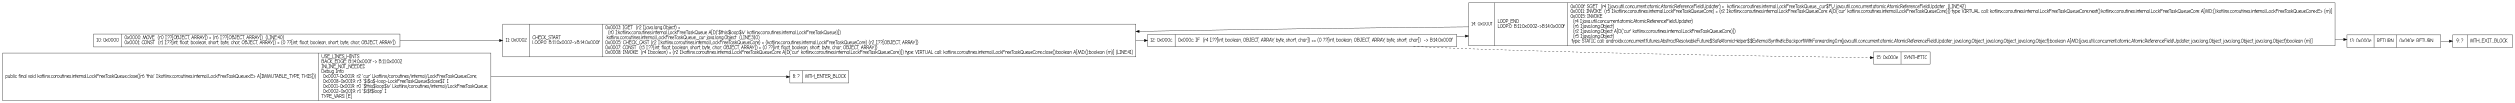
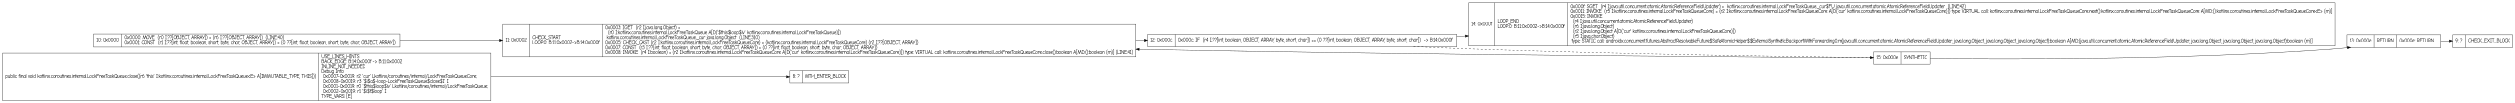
edge "14: 0x000f" -> "11: 0x0002": now "15: 0x000e" -> "11: 0x0002"
node "14: 0x000f": text "(r5 I:java.lang.Object)" -> "(r5 I:java.char.Object)"
edge "14: 0x000f" -> "13: 0x000e": now "15: 0x000e" -> "13: 0x000e"
node "13: 0x000e": text "0x040e: RETURN" -> "0x000e: RETURN"
node "9: ?": text "MTH_EXIT_BLOCK" -> "CHECK_EXIT_BLOCK"
